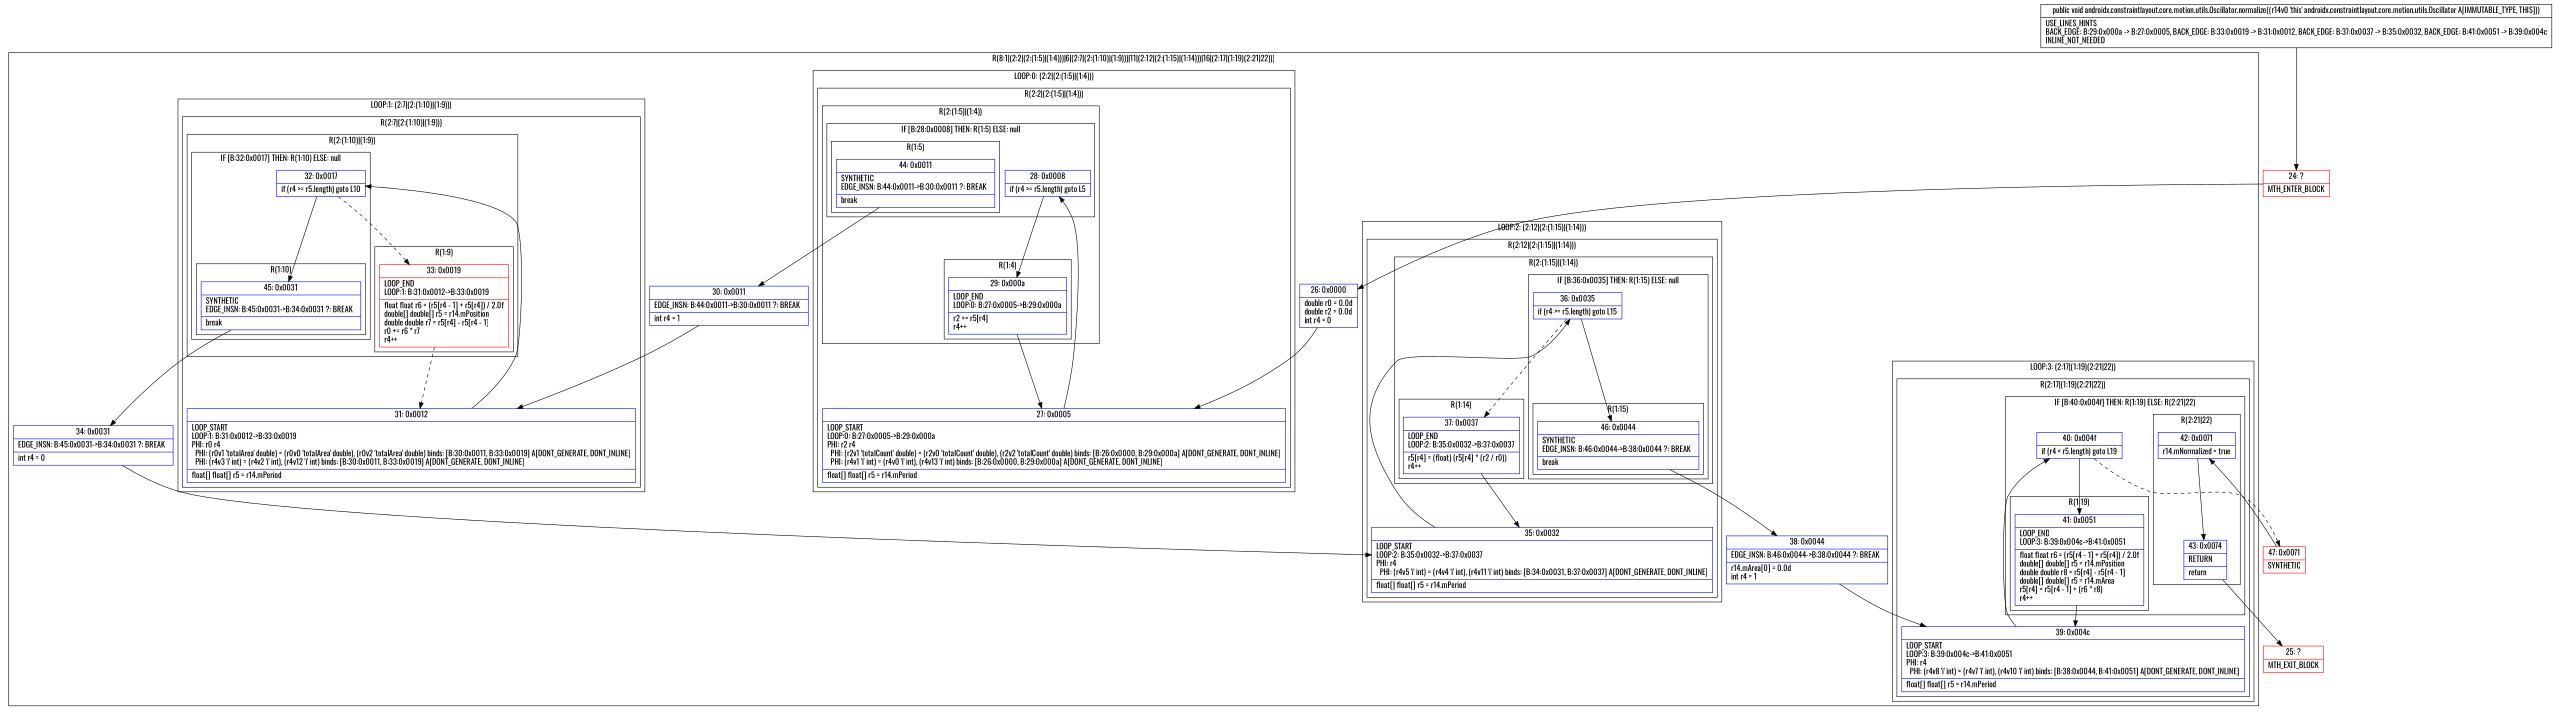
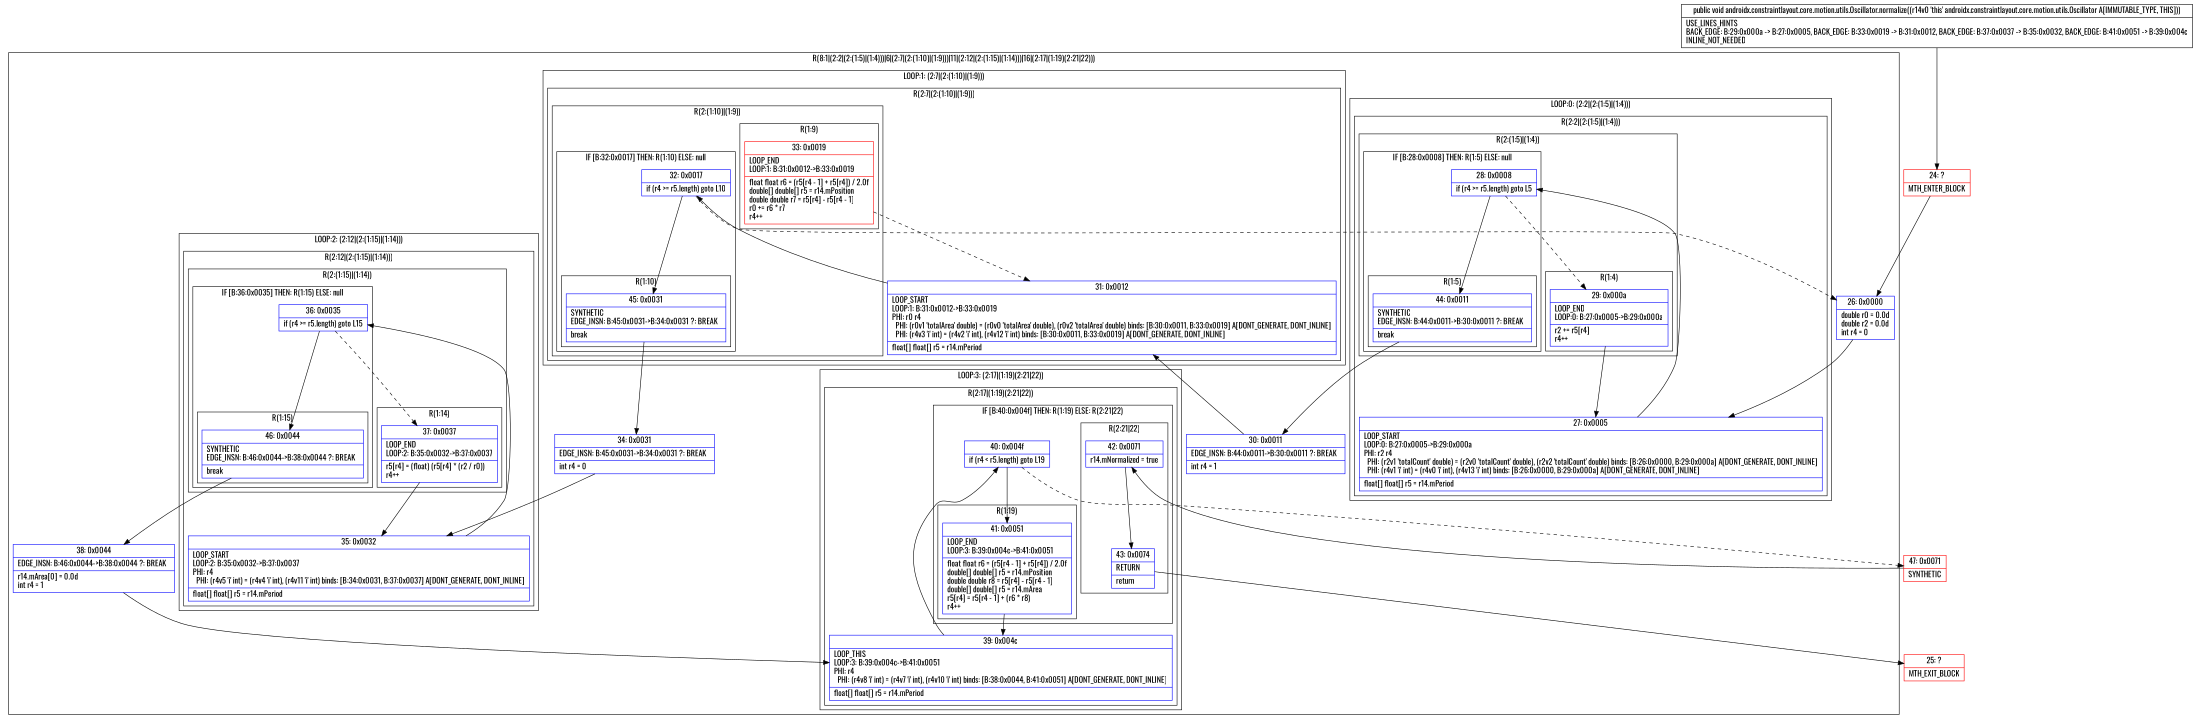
edge "32: 0x0017" -> "33: 0x0019": now "32: 0x0017" -> "26: 0x0000"
edge "28: 0x0008" -> "29: 0x000a": style solid -> dashed
edge "28: 0x0008" -> "44: 0x0011": added
node "39: 0x004c": text "LOOP_START" -> "LOOP_THIS"
